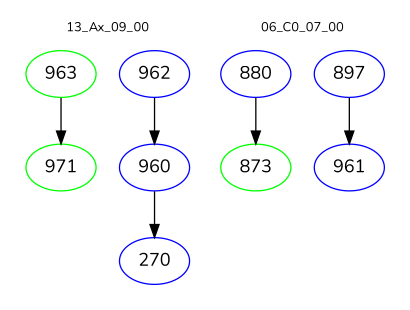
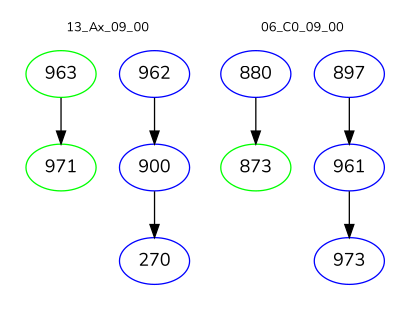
cluster "06_C0_07_00": label "06_C0_07_00" -> "06_C0_09_00"
node "960": label "960" -> "900"
node "973": added
